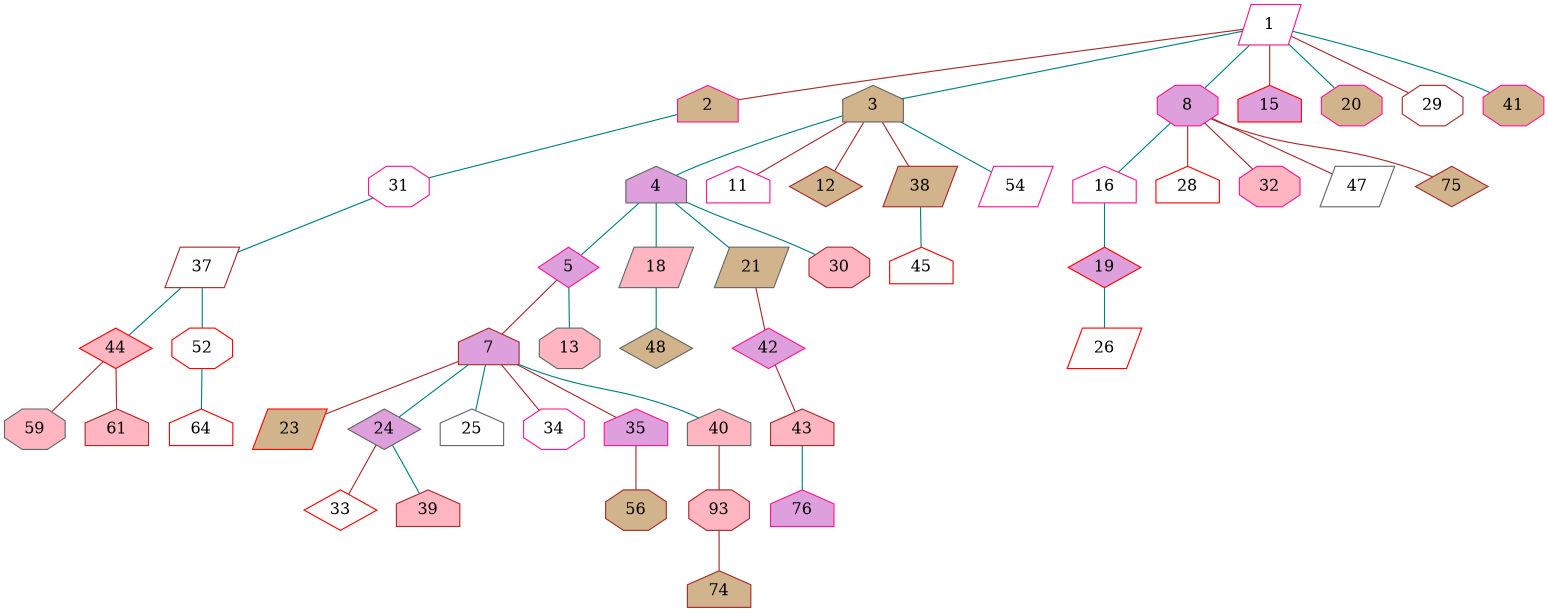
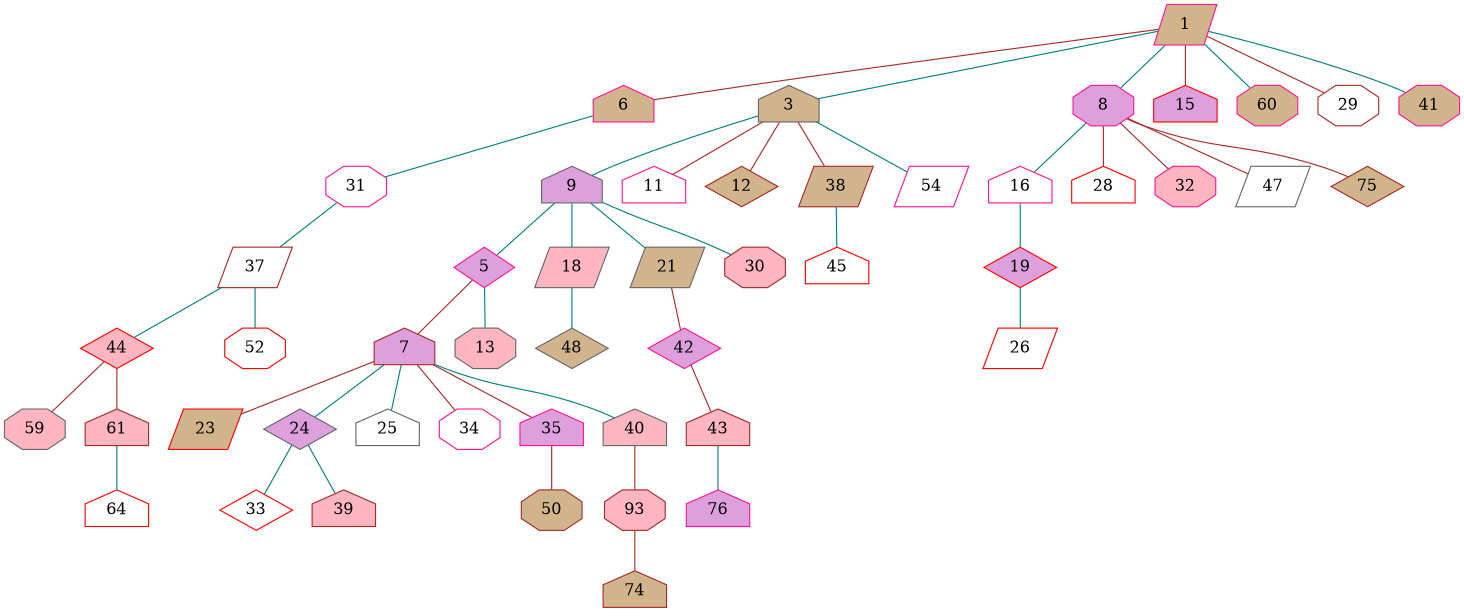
node "1": fillcolor white -> tan
node "2": label "2" -> "6"
node "20": label "20" -> "60"
node "4": label "4" -> "9"
edge "52" -- "64": now "61" -- "64"
edge "24" -- "33": color brown -> teal
node "56": label "56" -> "50"
